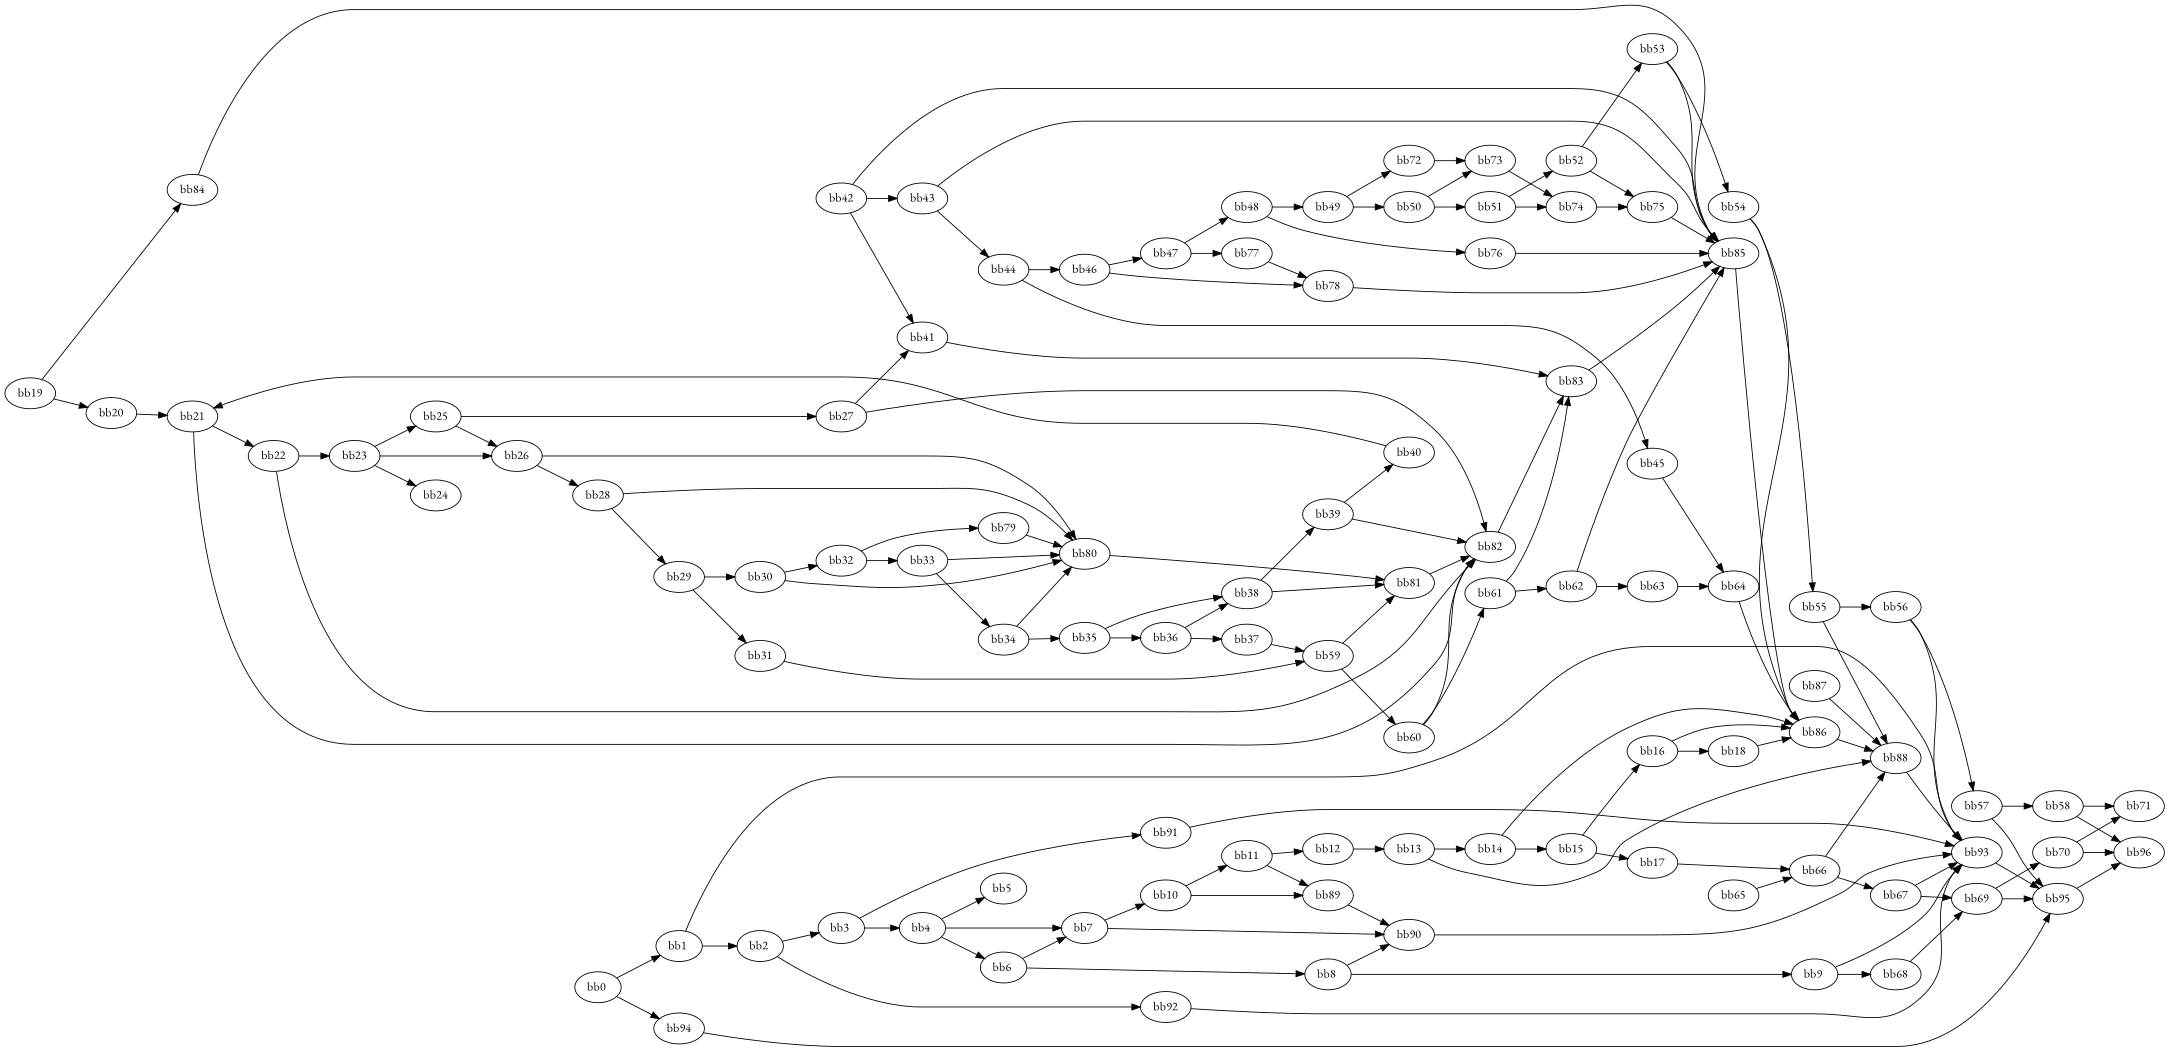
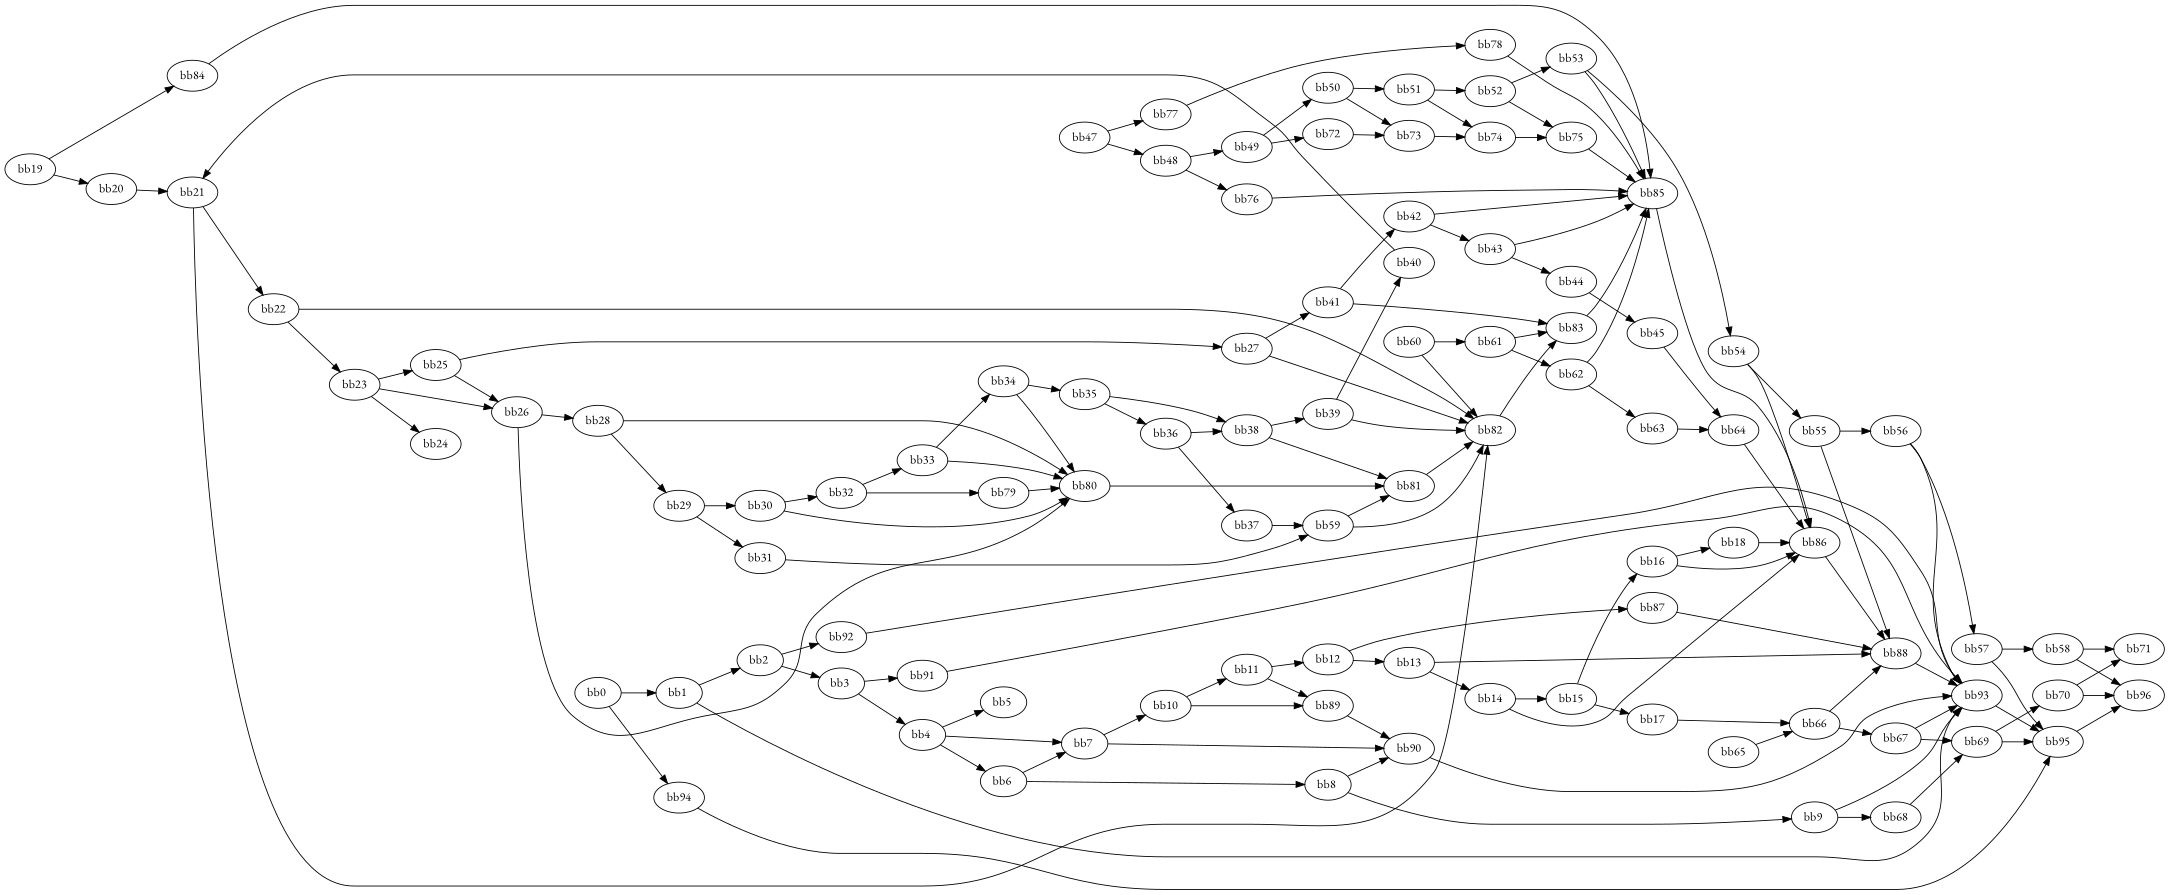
edge "bb42" -> "bb41": reversed
node "bb46": removed
edge "bb12" -> "bb87": added
edge "bb59" -> "bb60": now "bb59" -> "bb82"
